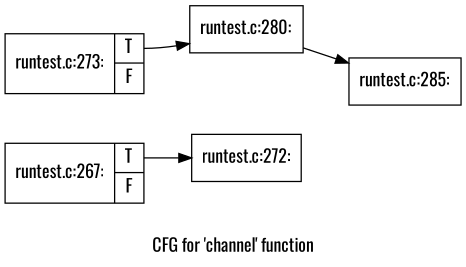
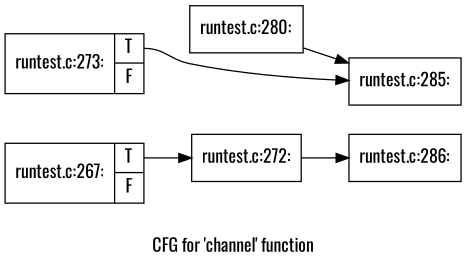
edge "runtest.c:273:" -> "runtest.c:280:": now "runtest.c:273:" -> "runtest.c:285:"
node "runtest.c:286:": added
